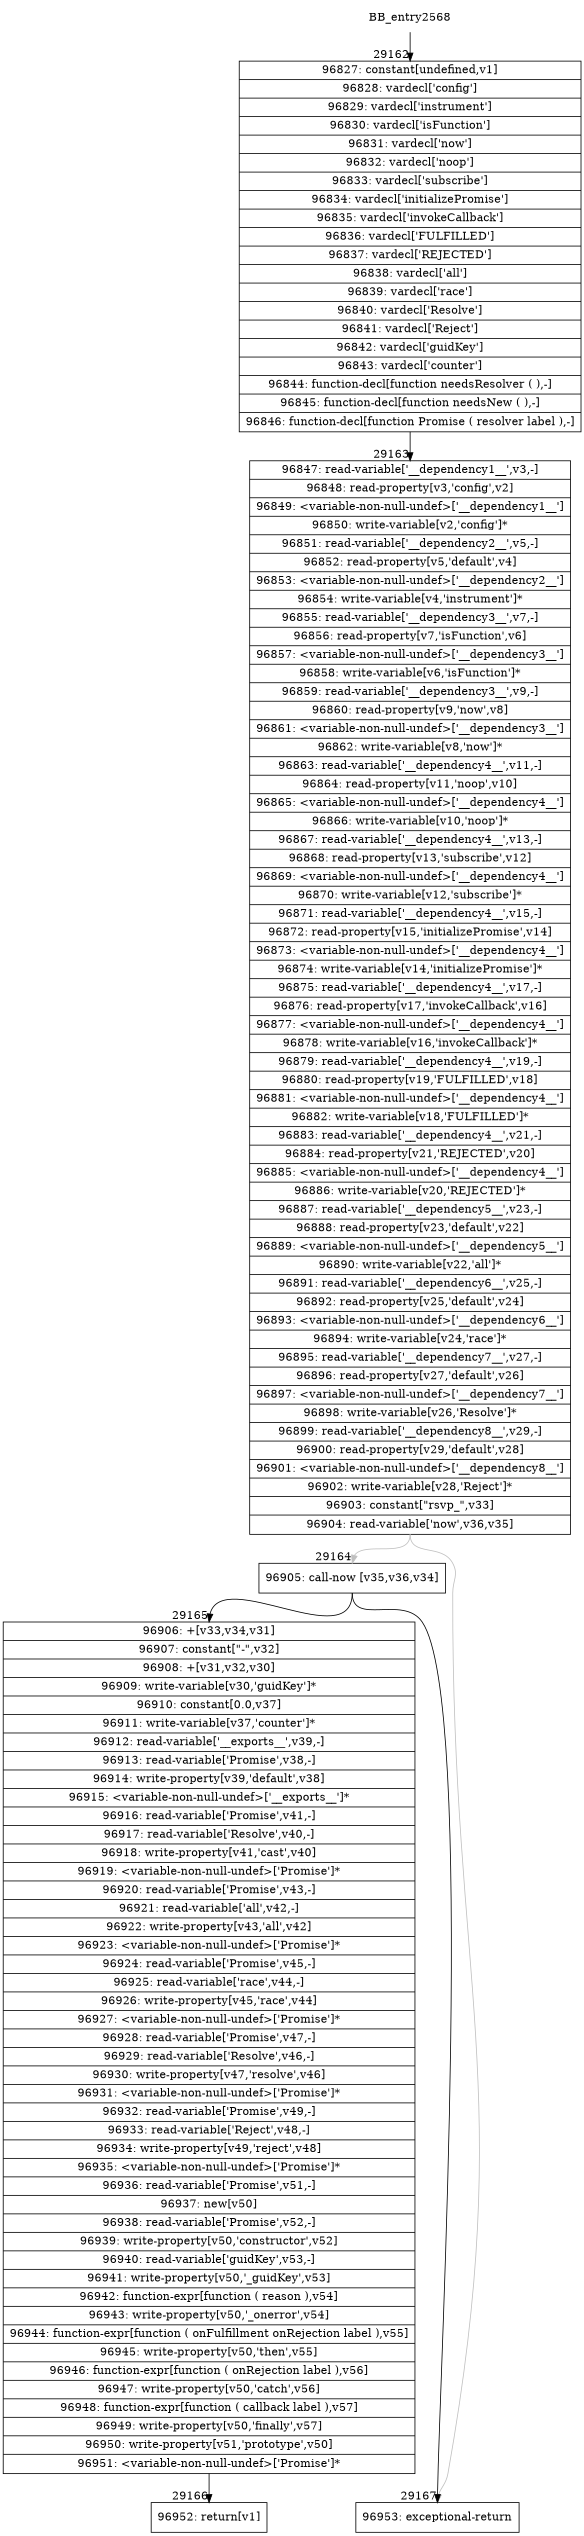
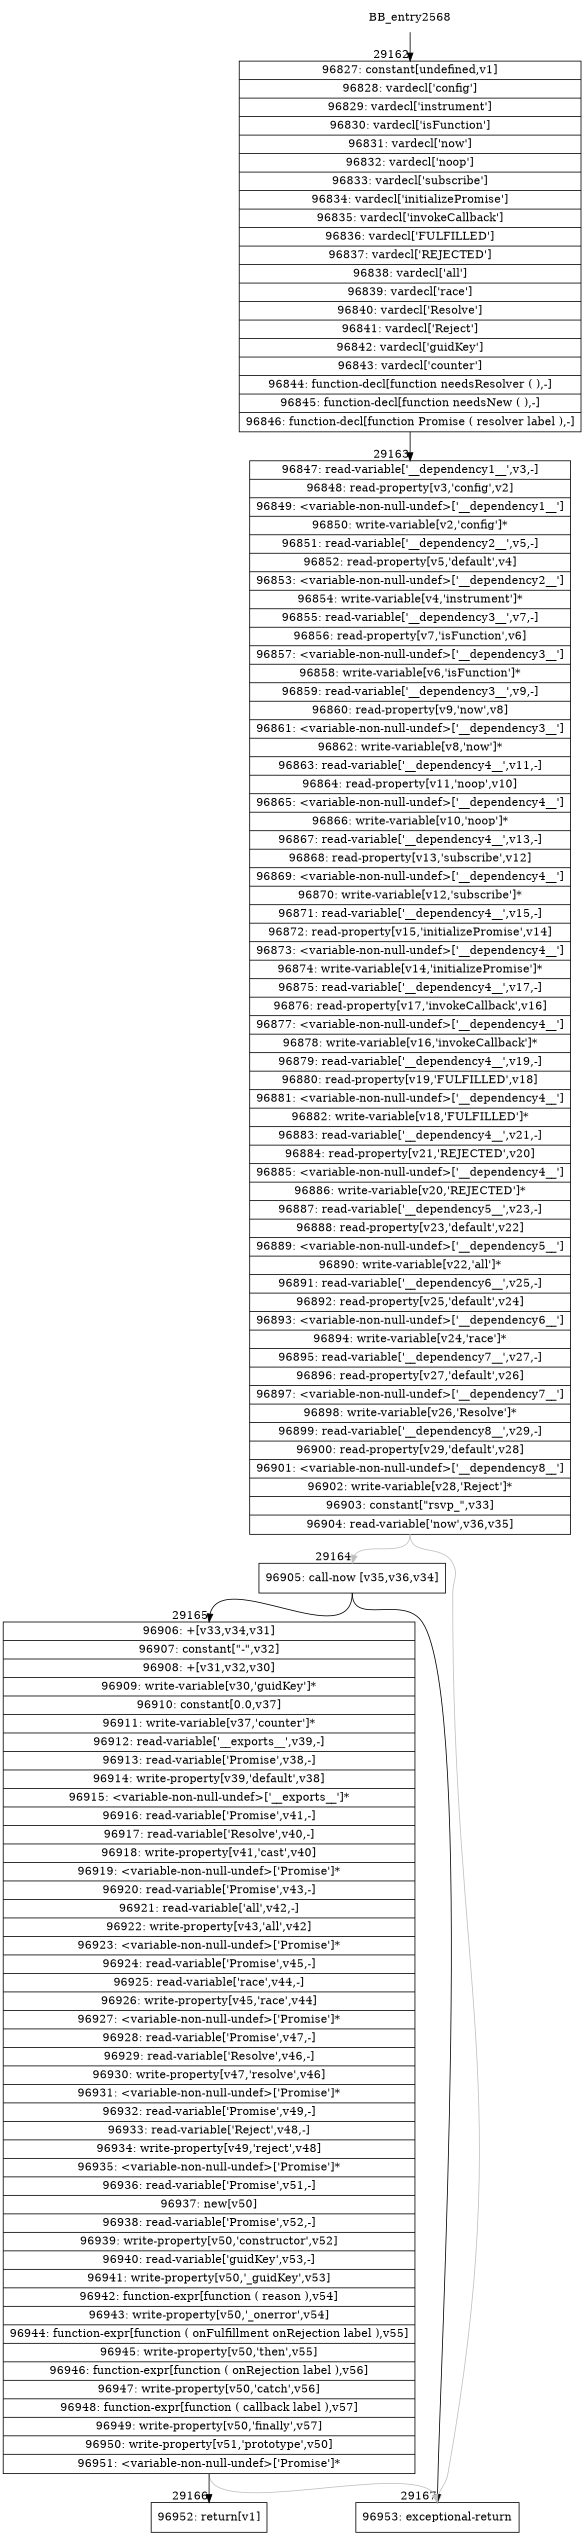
edge "96906: +[v33,v34,v31]" -> "96953: exceptional-return": added
